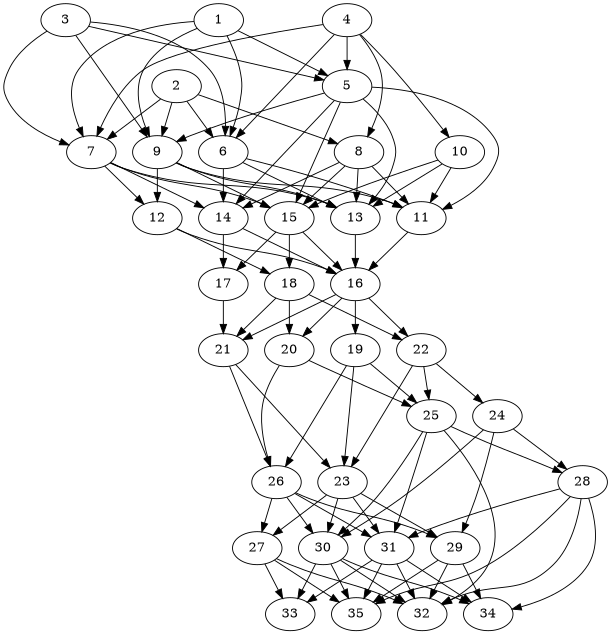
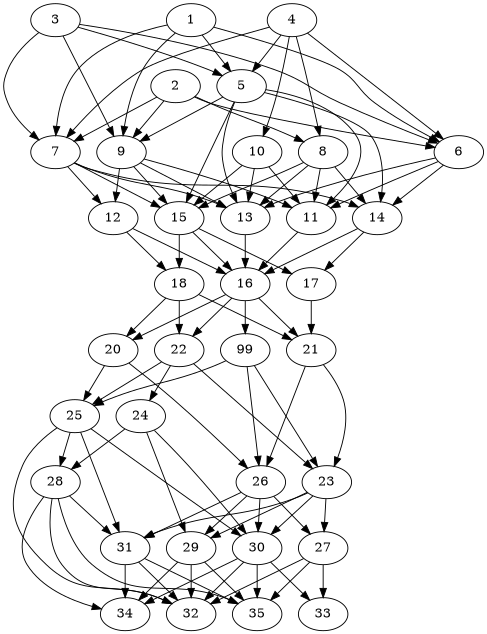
node "19": label "19" -> "99"
edge "31" -> "33": removed
